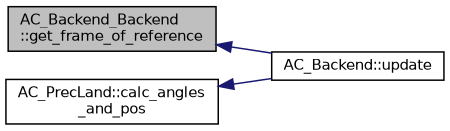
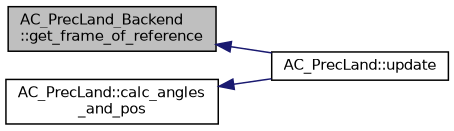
node "AC_Backend_Backend ::get_frame_of_reference": label "AC_Backend_Backend ::get_frame_of_reference" -> "AC_PrecLand_Backend ::get_frame_of_reference"
node "AC_Backend::update": label "AC_Backend::update" -> "AC_PrecLand::update"
